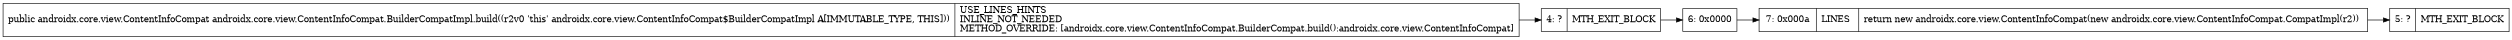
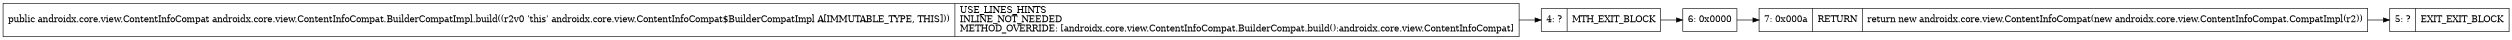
node "7: 0x000a": text "LINES" -> "RETURN"
node "5: ?": text "MTH_EXIT_BLOCK" -> "EXIT_EXIT_BLOCK"
